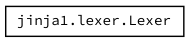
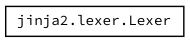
node "jinja1.lexer.Lexer": label "jinja1.lexer.Lexer" -> "jinja2.lexer.Lexer"
